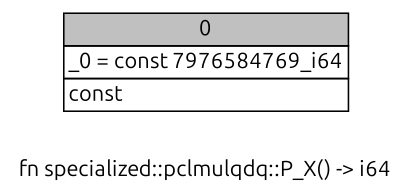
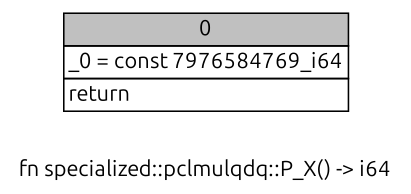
node "0": text "const" -> "return"
